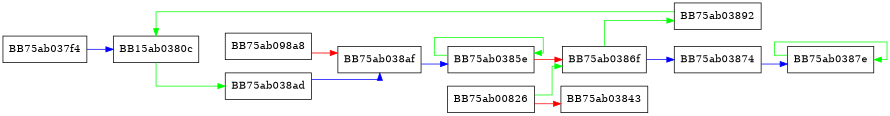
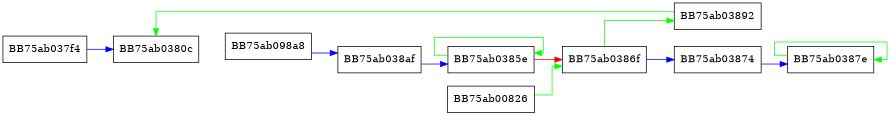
node "BB15ab0380c": label "BB15ab0380c" -> "BB75ab0380c"
edge "BB75ab098a8" -> "BB75ab038af": color red -> blue
node "BB75ab038ad": removed
node "BB75ab03843": removed
